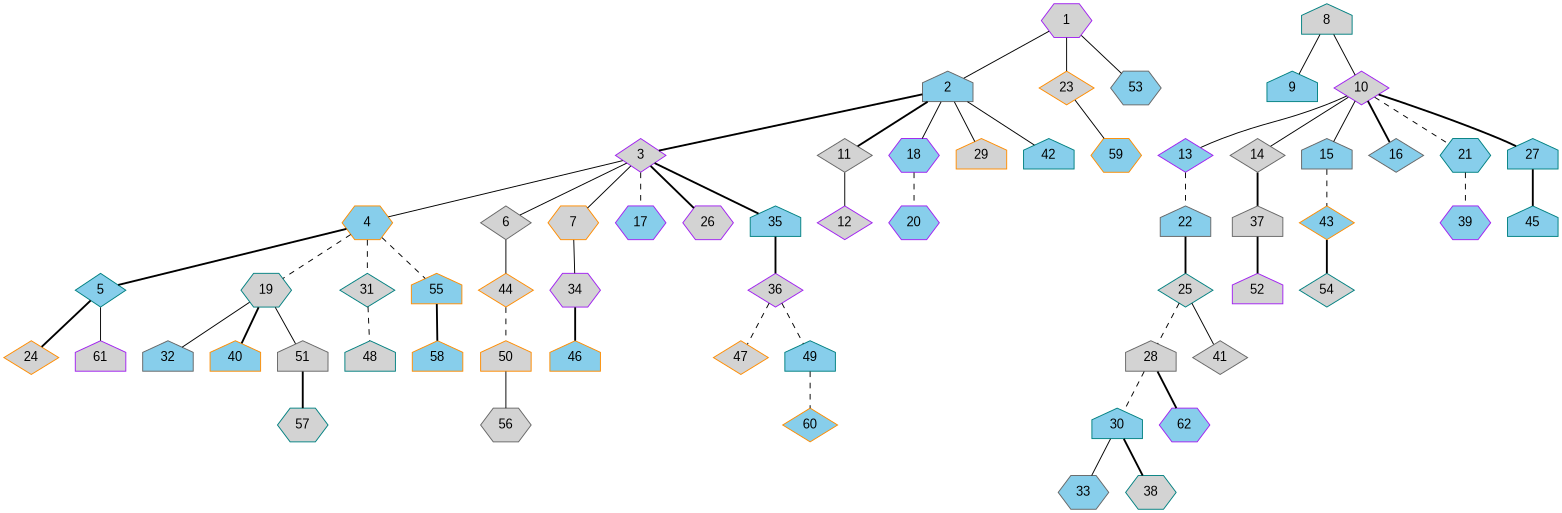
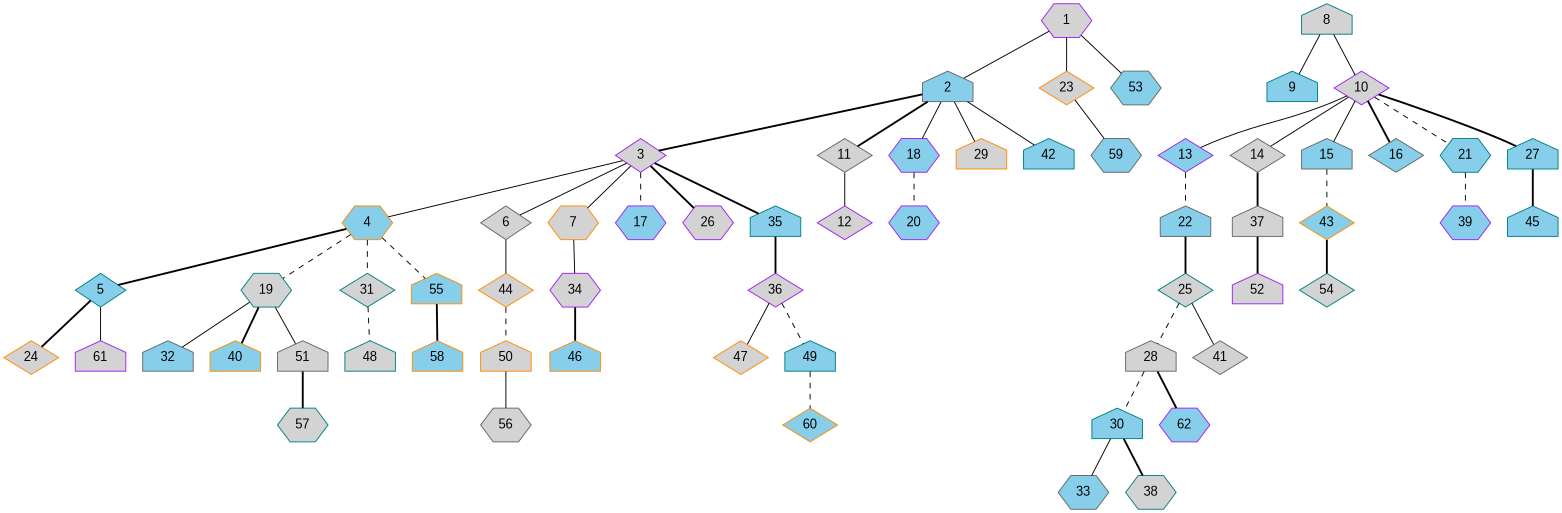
node "59": color darkorange -> gray40
edge "36" -- "47": style dashed -> solid
